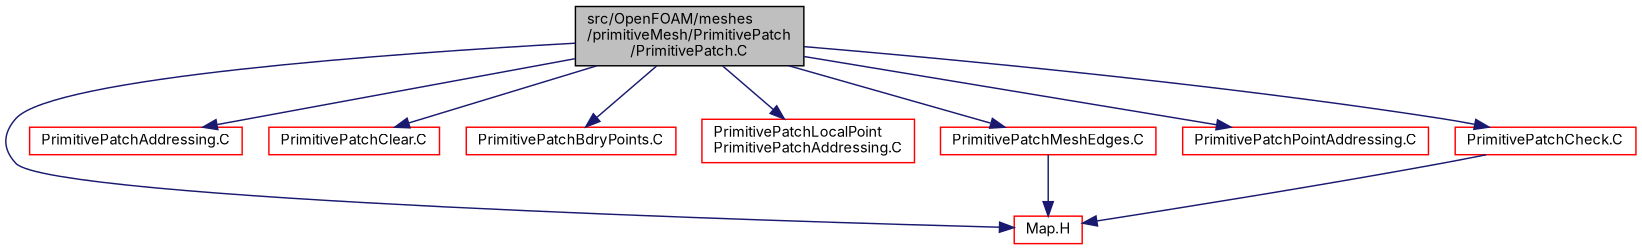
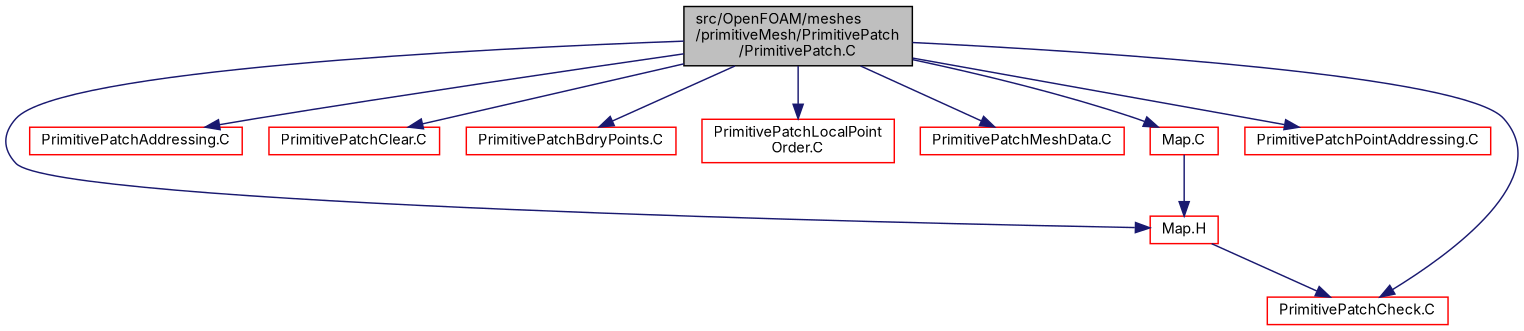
node "PrimitivePatchLocalPoint PrimitivePatchAddressing.C": label "PrimitivePatchLocalPoint PrimitivePatchAddressing.C" -> "PrimitivePatchLocalPoint Order.C"
node "PrimitivePatchMeshData.C": added
node "PrimitivePatchMeshEdges.C": label "PrimitivePatchMeshEdges.C" -> "Map.C"
edge "PrimitivePatchCheck.C" -> "Map.H": reversed
